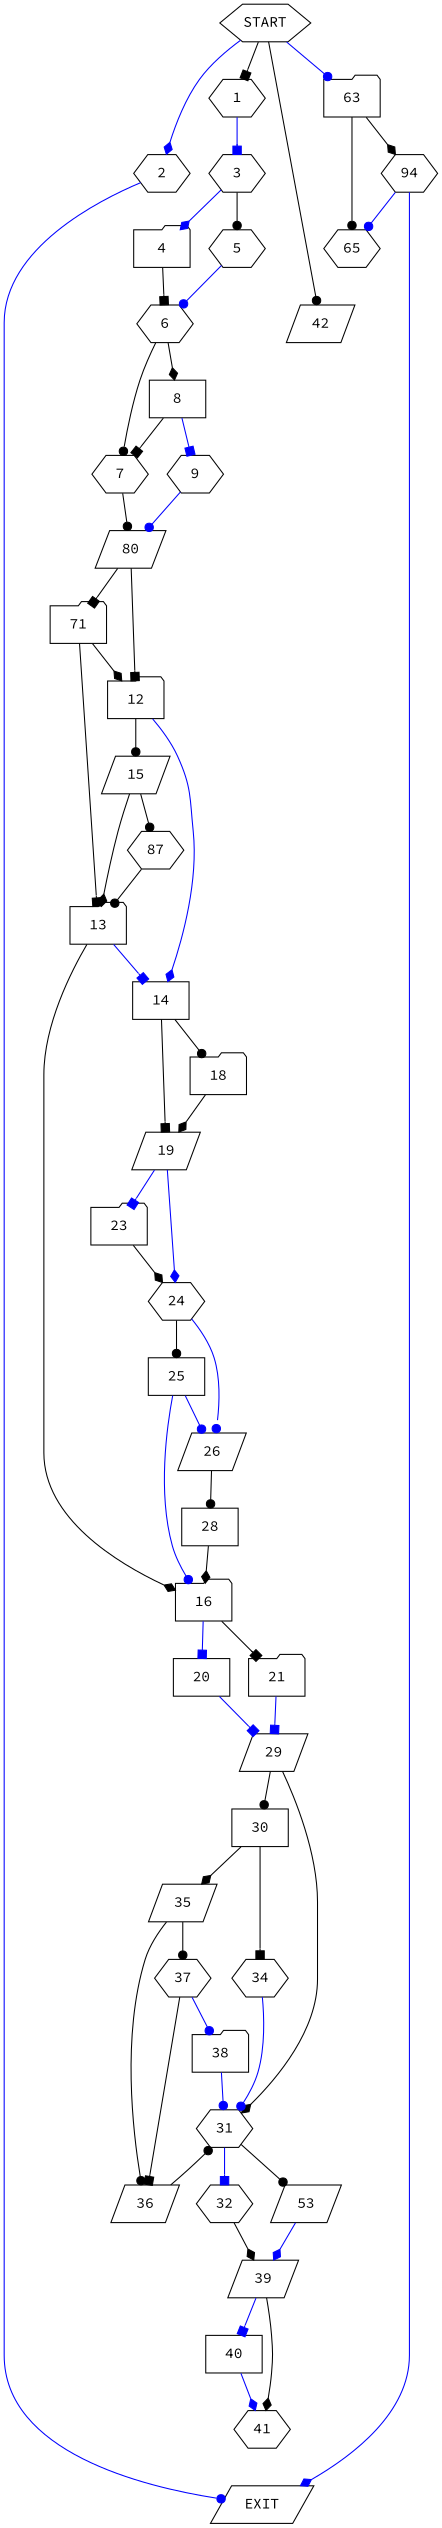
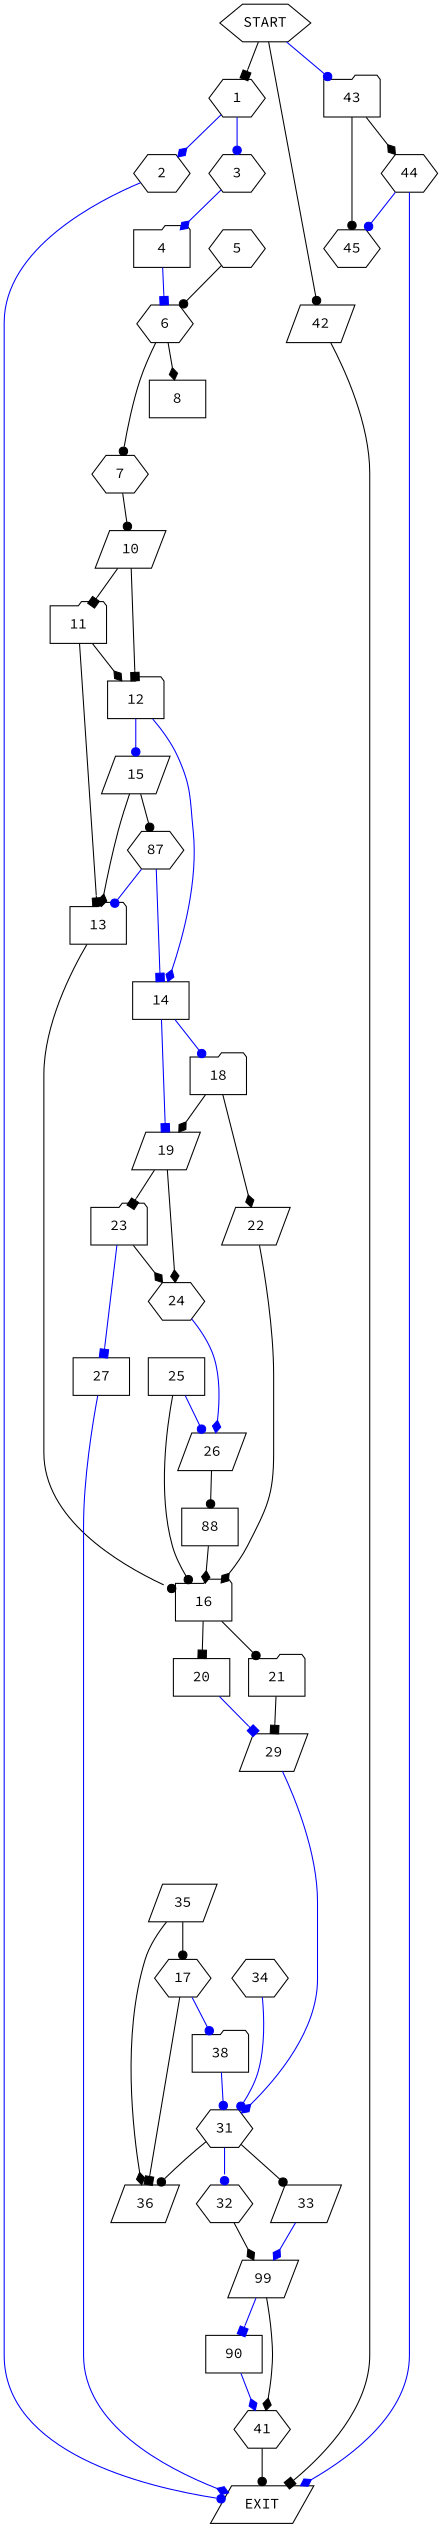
edge "START" -> "2": now "1" -> "2"
node "63": label "63" -> "43"
edge "1" -> "3": arrowhead box -> dot
node "94": label "94" -> "44"
edge "3" -> "5": removed
node "65": label "65" -> "45"
edge "4" -> "6": color black -> blue
edge "5" -> "6": color blue -> black
edge "8" -> "7": removed
node "9": removed
node "80": label "80" -> "10"
node "71": label "71" -> "11"
edge "12" -> "15": color black -> blue
edge "87" -> "13": color black -> blue
edge "13" -> "14": now "87" -> "14"
edge "14" -> "18": color black -> blue
edge "14" -> "19": color black -> blue
edge "19" -> "23": color blue -> black
edge "19" -> "24": color blue -> black
node "22": added
edge "13" -> "16": arrowhead diamond -> dot
edge "24" -> "25": removed
edge "24" -> "26": arrowhead dot -> diamond
node "27": added
edge "42" -> "EXIT": added
edge "25" -> "16": color blue -> black
node "28": label "28" -> "88"
edge "16" -> "20": color blue -> black
edge "16" -> "21": arrowhead box -> dot
edge "21" -> "29": color blue -> black
node "30": removed
edge "29" -> "31": color black -> blue
node "37": label "37" -> "17"
edge "35" -> "36": arrowhead dot -> diamond
edge "31" -> "32": arrowhead box -> dot
edge "36" -> "31": reversed
node "53": label "53" -> "33"
node "39": label "39" -> "99"
node "40": label "40" -> "90"
edge "41" -> "EXIT": added
